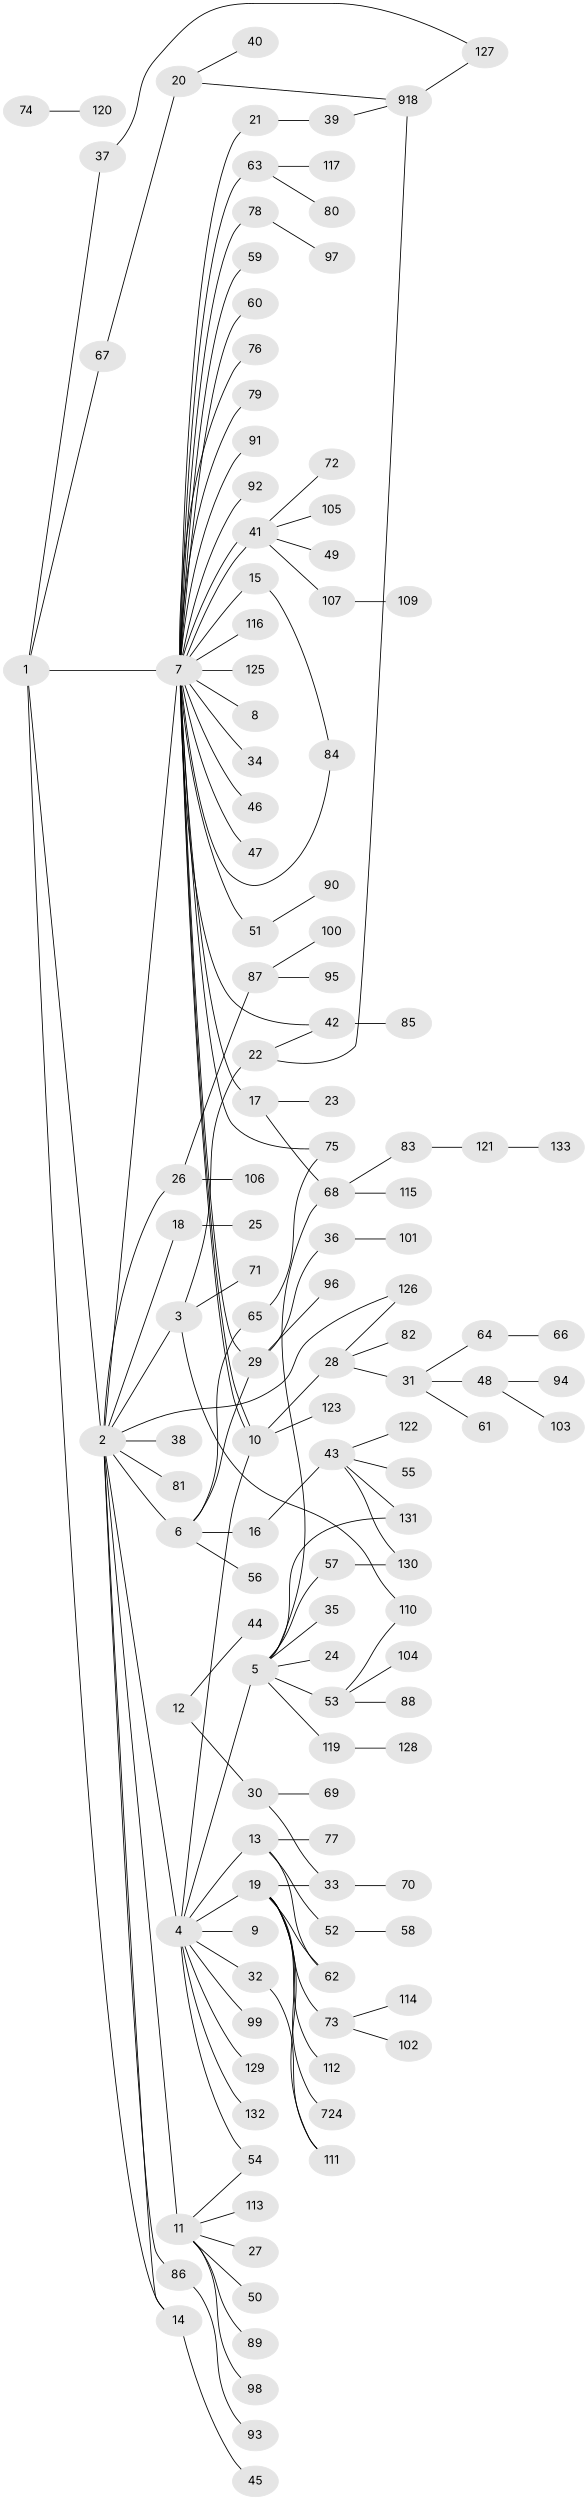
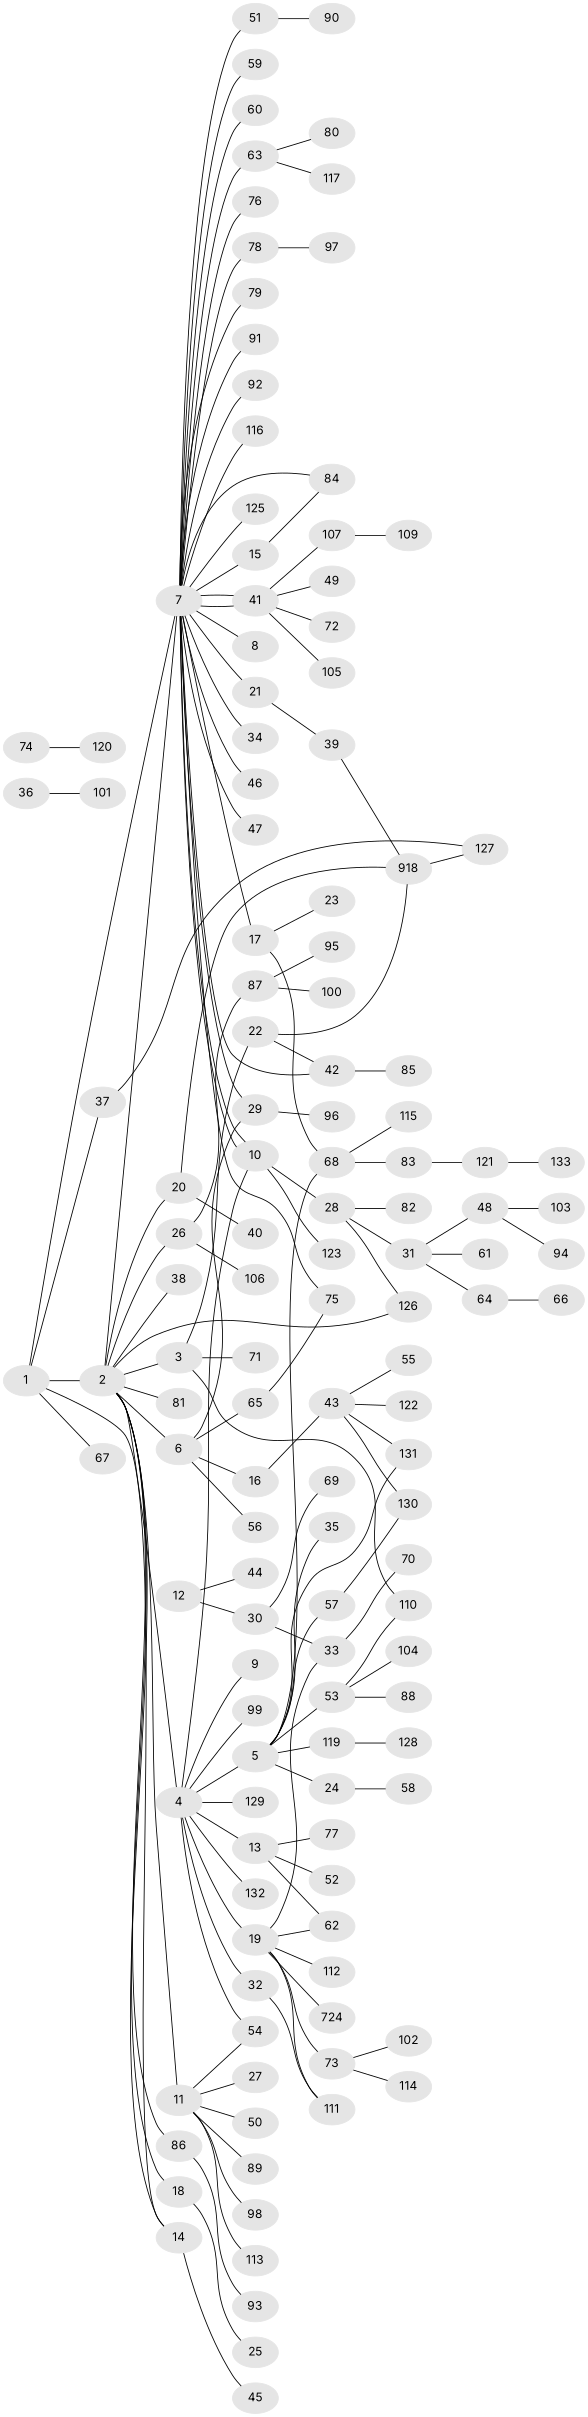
edge "20" -- "67": now "20" -- "2"
edge "36" -- "29": removed
edge "52" -- "58": now "24" -- "58"
